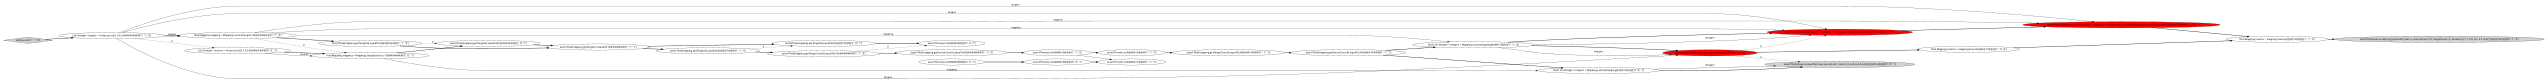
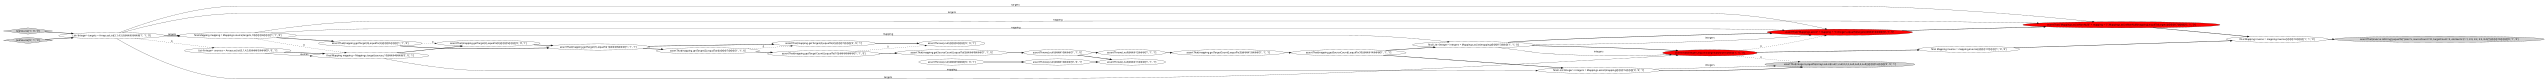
node "testSource['1', '0', '0']": added
edge "assertThrows(,null)@@@10@@@['1', '1', '0']" -> "assertThrows(,null)@@@11@@@['1', '1', '1']": style solid -> bold
